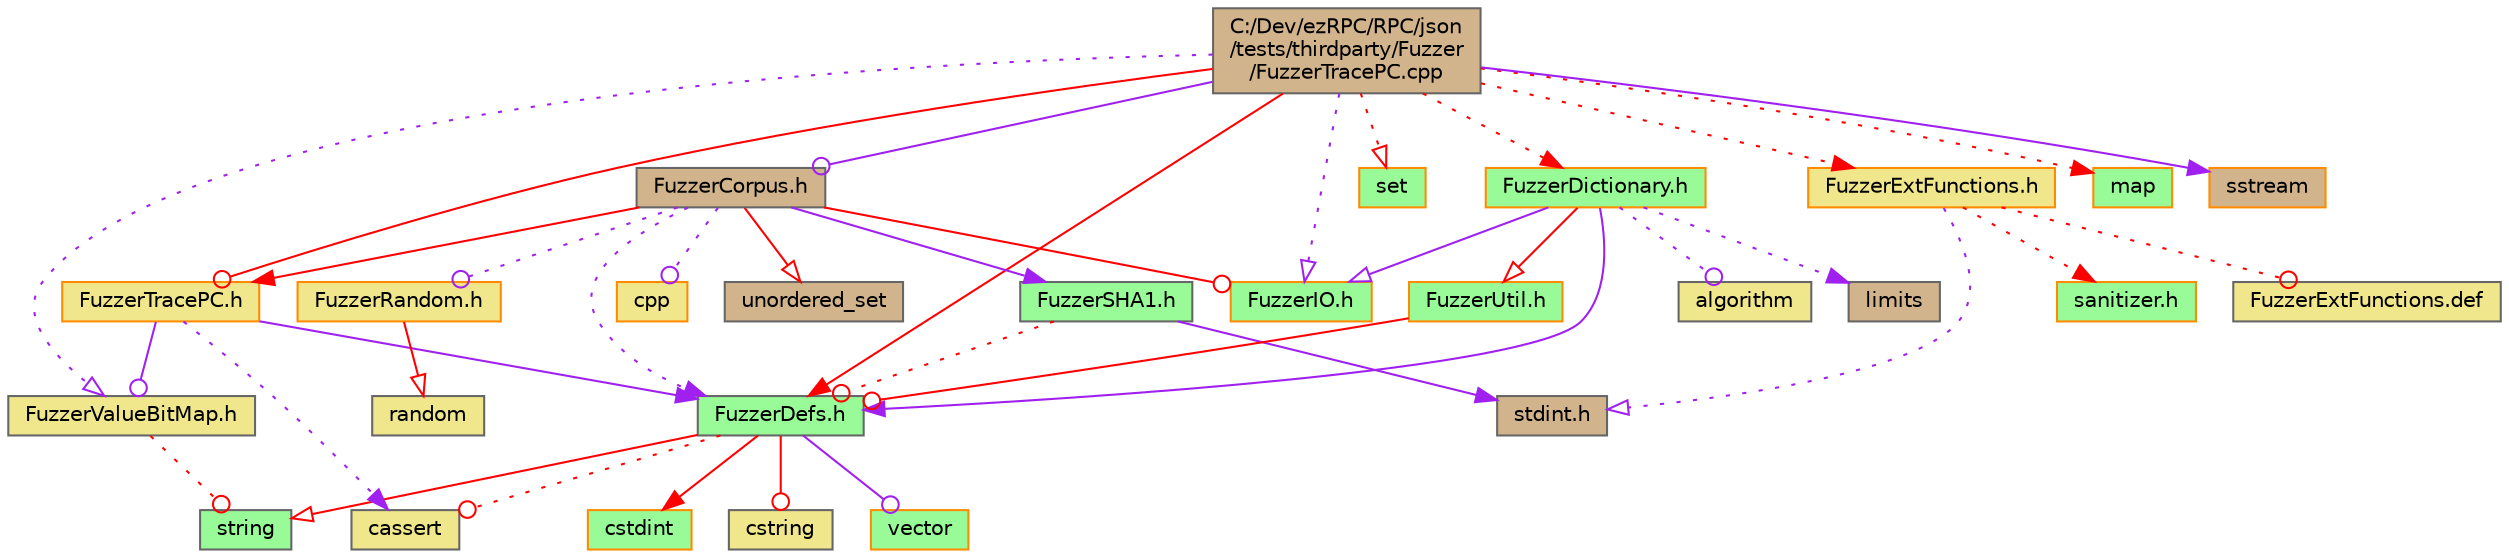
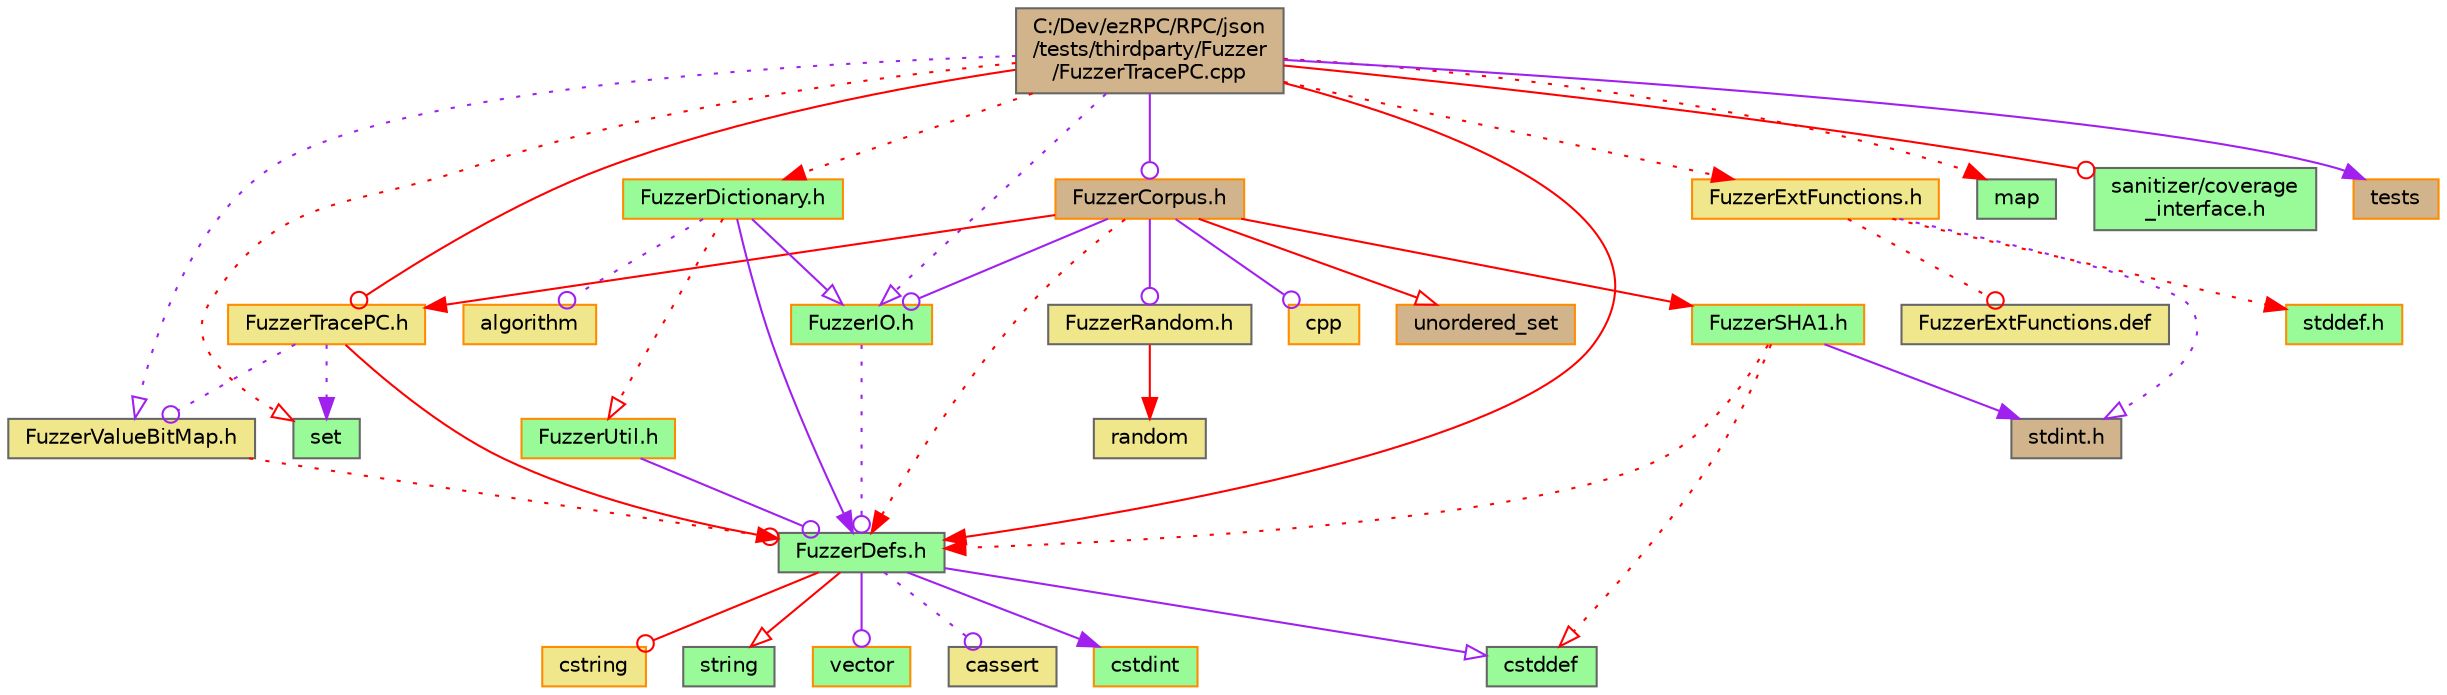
node "FuzzerCorpus.h": color gray40 -> darkorange
node "set": color darkorange -> gray40
node "map": color darkorange -> gray40
node "sstream": label "sstream" -> "tests"
node "sanitizer/coverage _interface.h": added
edge "FuzzerDictionary.h" -> "FuzzerUtil.h": style solid -> dotted
edge "FuzzerCorpus.h" -> "cpp": style dotted -> solid
edge "FuzzerCorpus.h" -> "FuzzerRandom.h": style dotted -> solid
edge "FuzzerCorpus.h" -> "FuzzerSHA1.h": color purple -> red
edge "FuzzerCorpus.h" -> "FuzzerIO.h": color red -> purple
edge "FuzzerCorpus.h" -> "FuzzerDefs.h": color purple -> red
node "FuzzerRandom.h": color darkorange -> gray40
node "unordered_set": color gray40 -> darkorange
node "FuzzerSHA1.h": color gray40 -> darkorange
node "algorithm": color gray40 -> darkorange
node "limits": removed
node "sanitizer.h": label "sanitizer.h" -> "stddef.h"
edge "FuzzerTracePC.h" -> "FuzzerValueBitMap.h": style solid -> dotted
edge "FuzzerSHA1.h" -> "FuzzerDefs.h": arrowhead odot -> normal
edge "FuzzerTracePC.h" -> "FuzzerDefs.h": color purple -> red
edge "FuzzerUtil.h" -> "FuzzerDefs.h": color red -> purple
edge "FuzzerRandom.h" -> "random": arrowhead onormal -> normal
edge "FuzzerTracePC.h" -> "cassert": now "FuzzerTracePC.h" -> "set"
edge "FuzzerIO.h" -> "FuzzerDefs.h": added
edge "FuzzerDefs.h" -> "cstdint": color red -> purple
edge "FuzzerValueBitMap.h" -> "string": now "FuzzerValueBitMap.h" -> "FuzzerDefs.h"
edge "FuzzerDefs.h" -> "cassert": color red -> purple
node "cstring": color gray40 -> darkorange
node "cstddef": added
